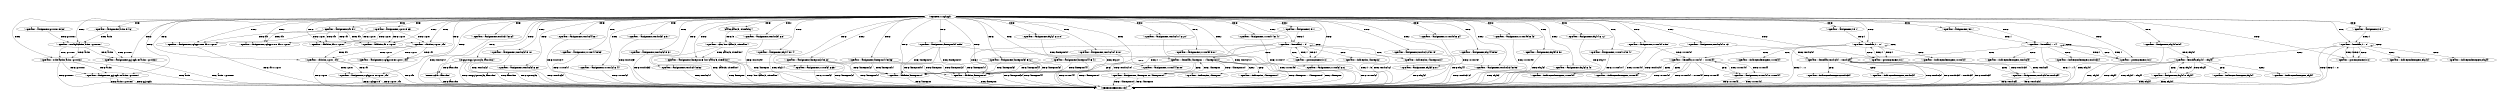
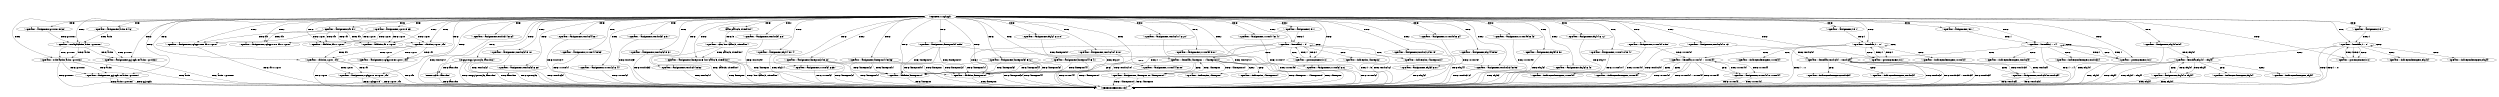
edge "(METHOD,vwsghpgh)" -> "(<operator>.assignment,gvuutnv = 32)": added, label "DDG:"
node "(calloc,calloc(5, sizeof(eby)))": label "(calloc,calloc(5, sizeof(eby)))" -> "(calloc,calloc(5, sizeof(int)))"
